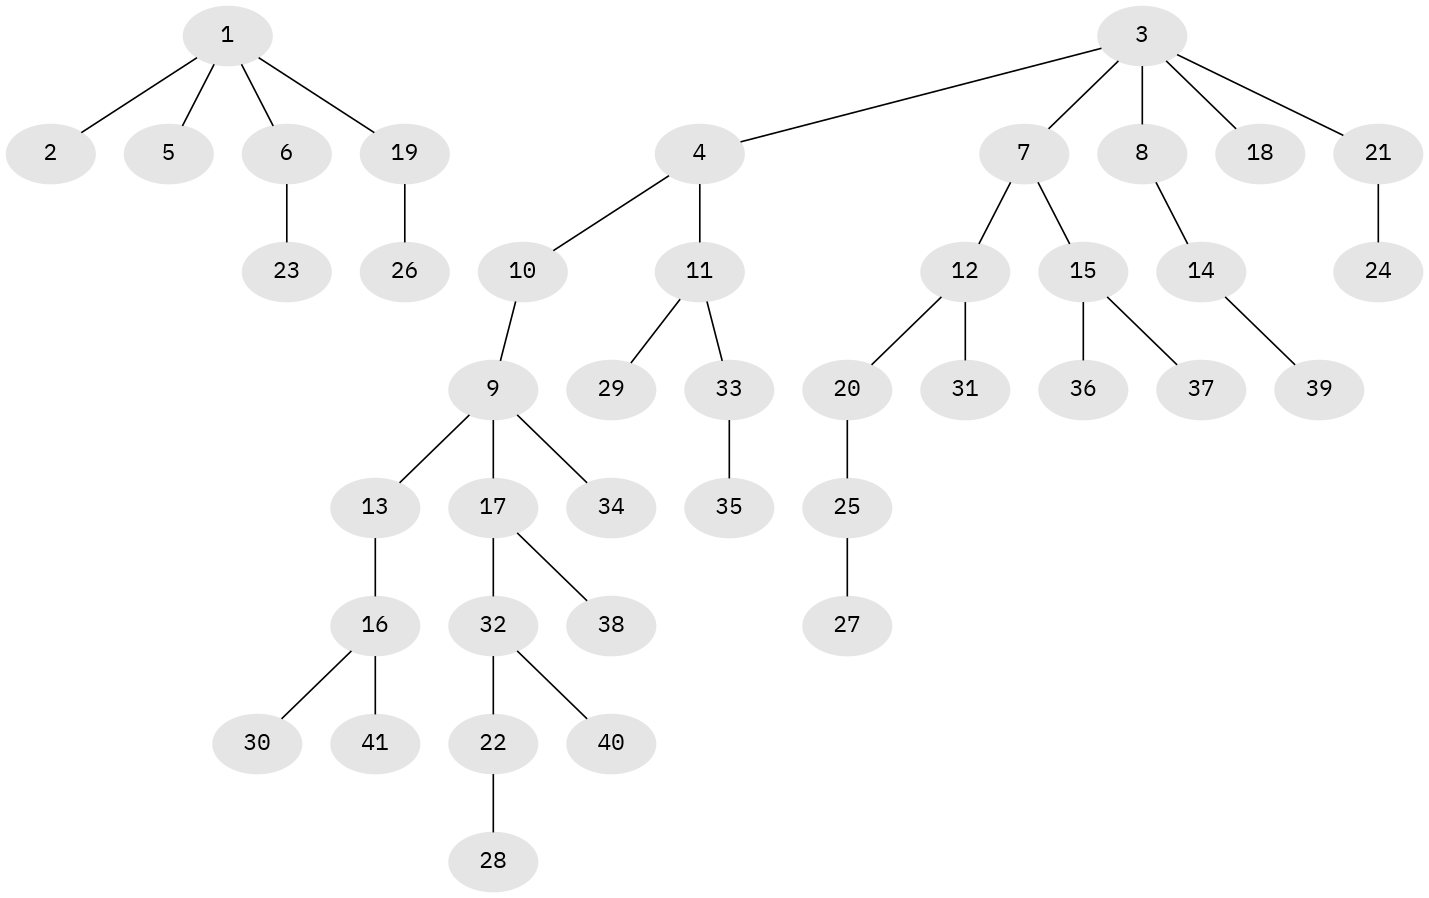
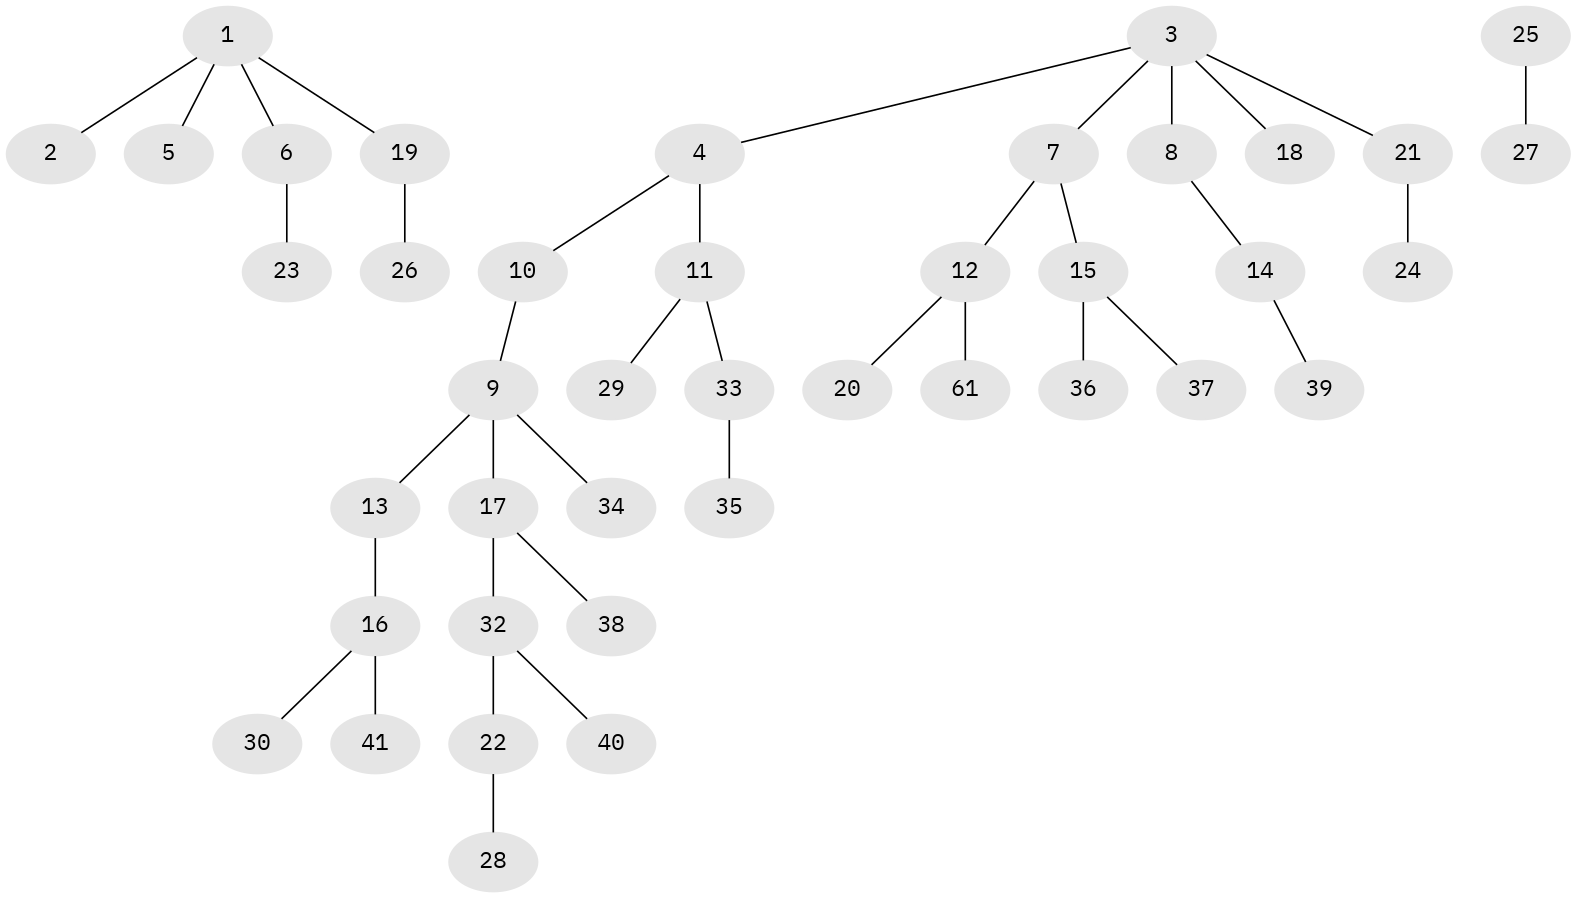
node "31": label "31" -> "61"
edge "20" -- "25": removed
